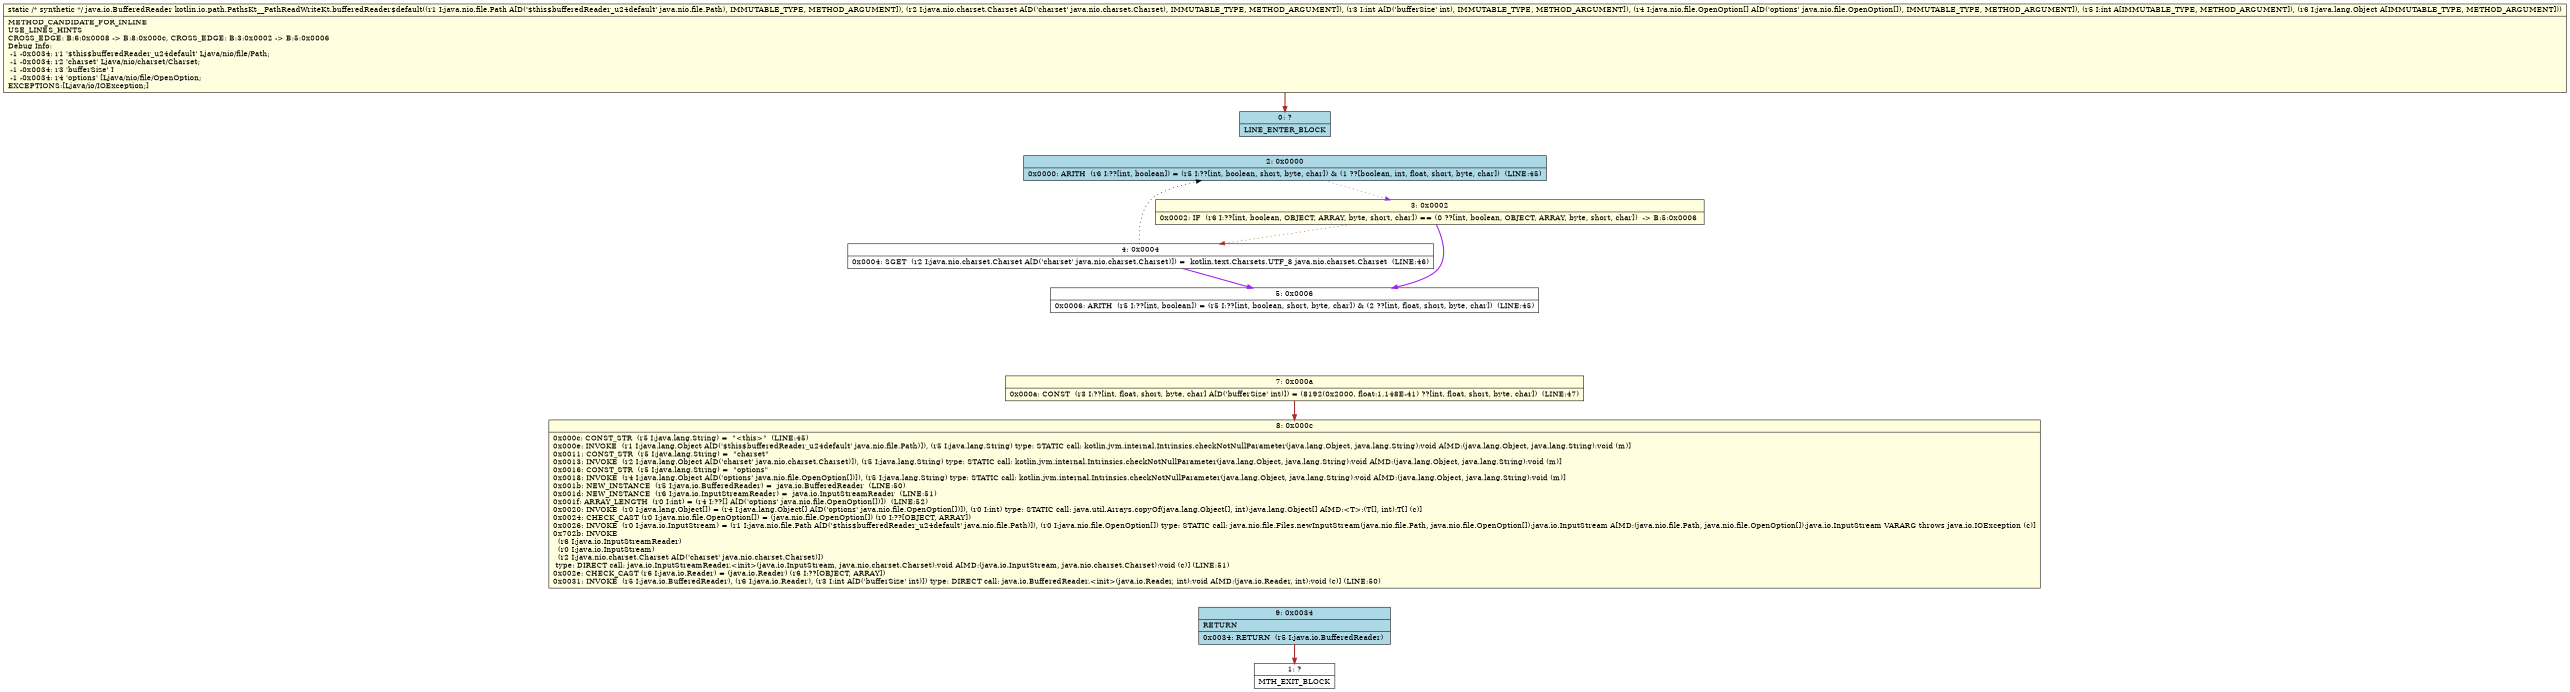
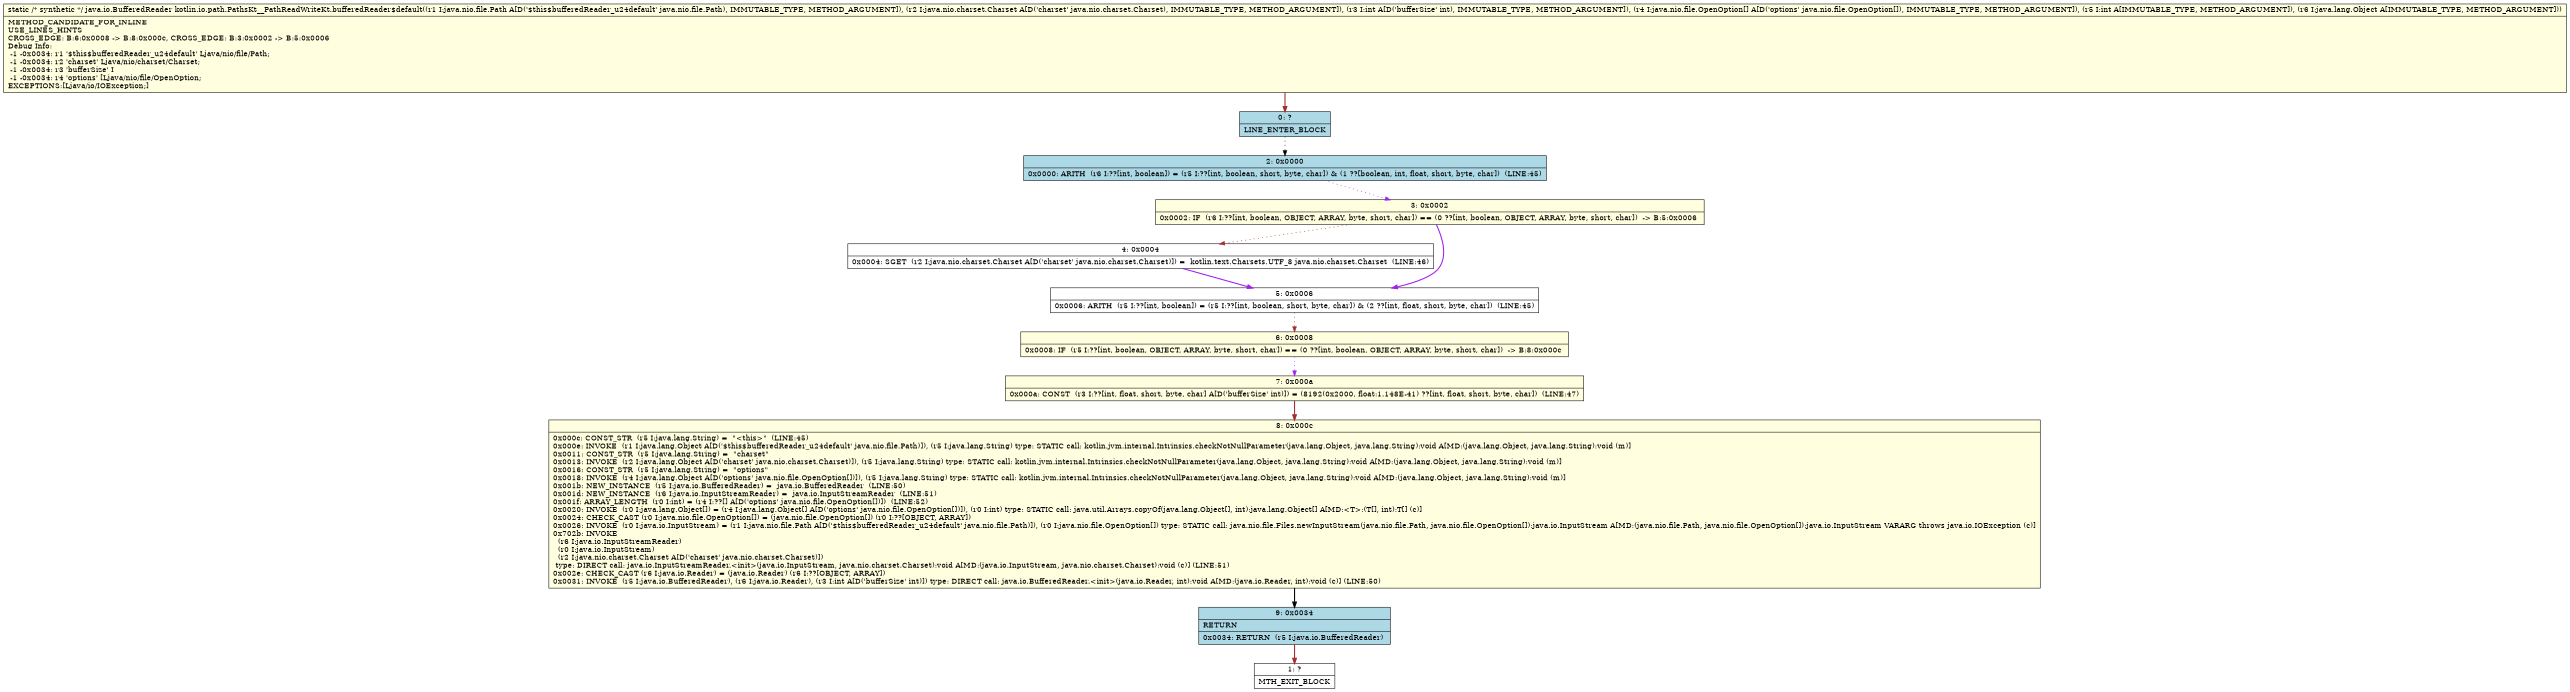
edge "4: 0x0004" -> "2: 0x0000": now "0: ?" -> "2: 0x0000"
node "6: 0x0008": added
edge "8: 0x000c" -> "9: 0x0034": added
